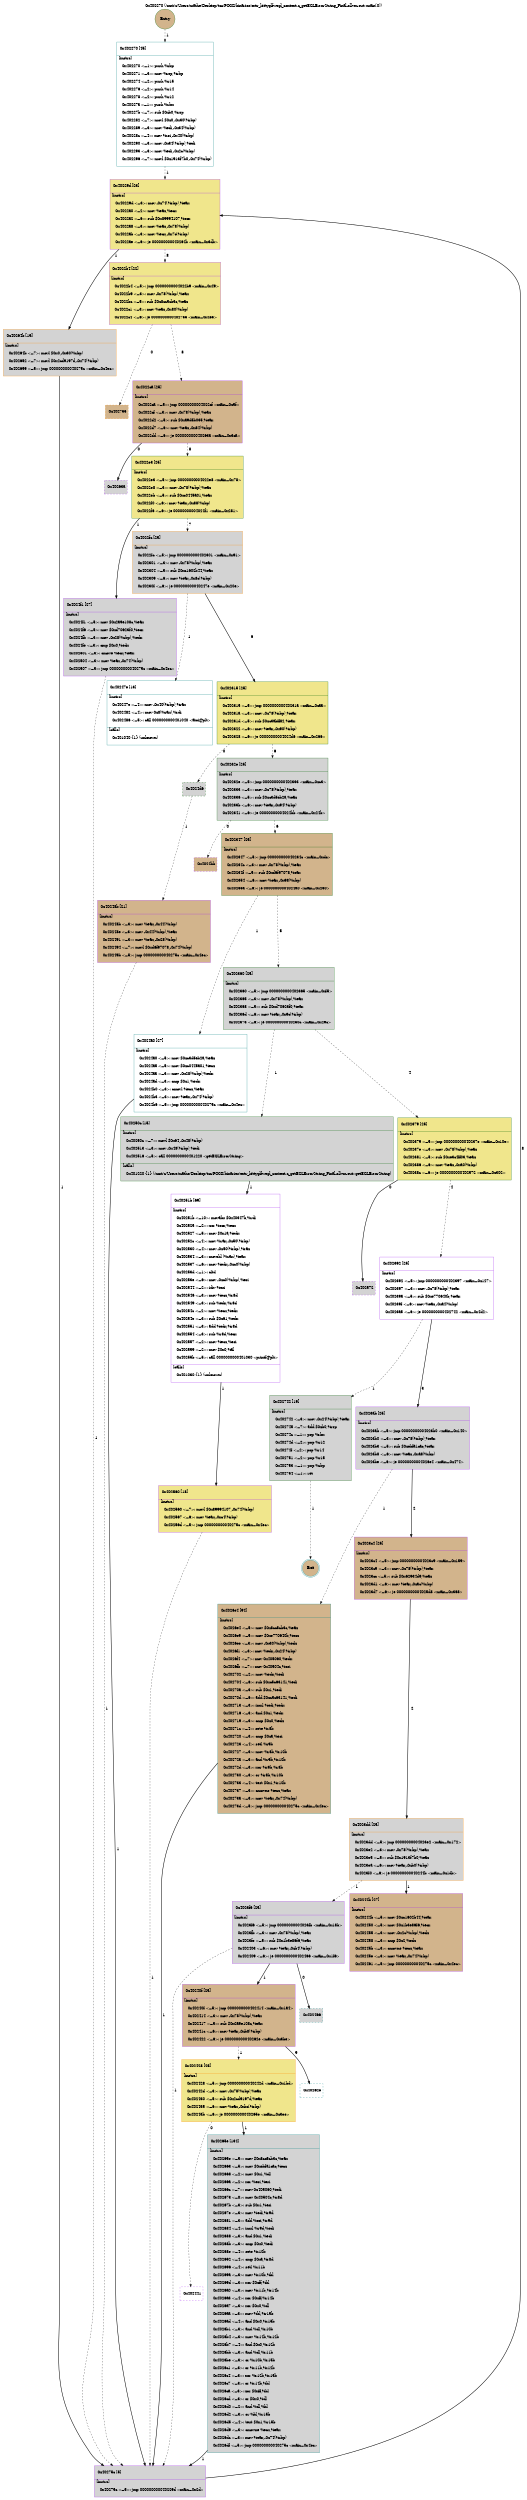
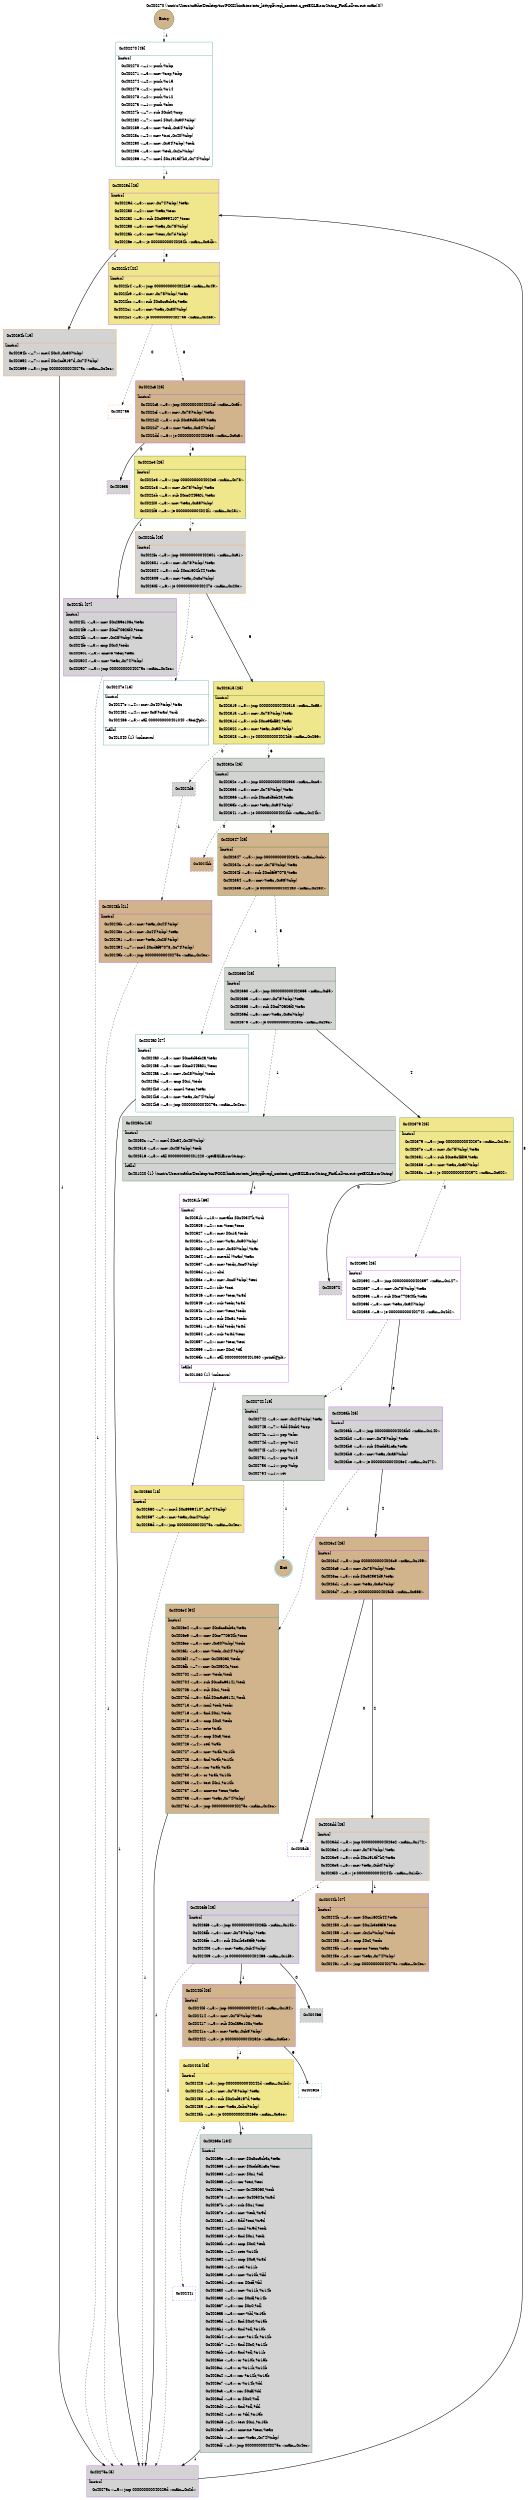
node "0x402755": fillcolor tan -> white
edge "0x402360 [25]" -> "0x402379 [25]": style dashed -> bold
node "0x4025d8": added
